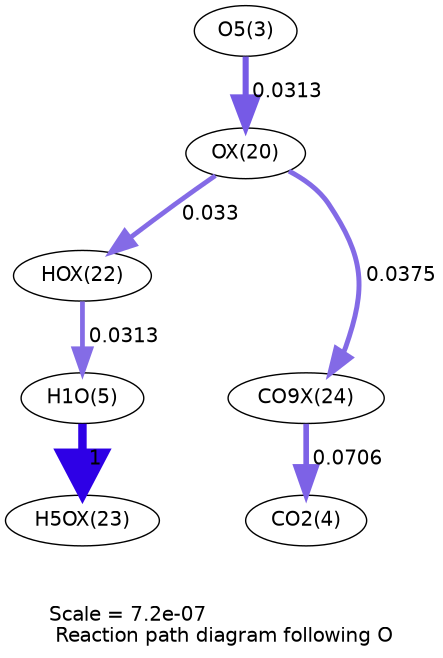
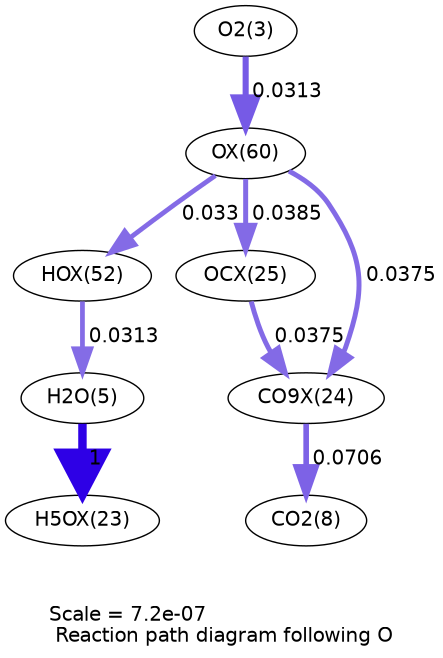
node "O5(3)": label "O5(3)" -> "O2(3)"
node "OX(20)": label "OX(20)" -> "OX(60)"
node "HOX(22)": label "HOX(22)" -> "HOX(52)"
node "OCX(25)": added
node "H1O(5)": label "H1O(5)" -> "H2O(5)"
node "CO2(4)": label "CO2(4)" -> "CO2(8)"
